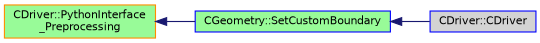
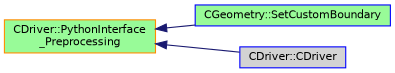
edge "CDriver::CDriver" -> "CGeometry::SetCustomBoundary": now "CDriver::CDriver" -> "CDriver::PythonInterface _Preprocessing"
